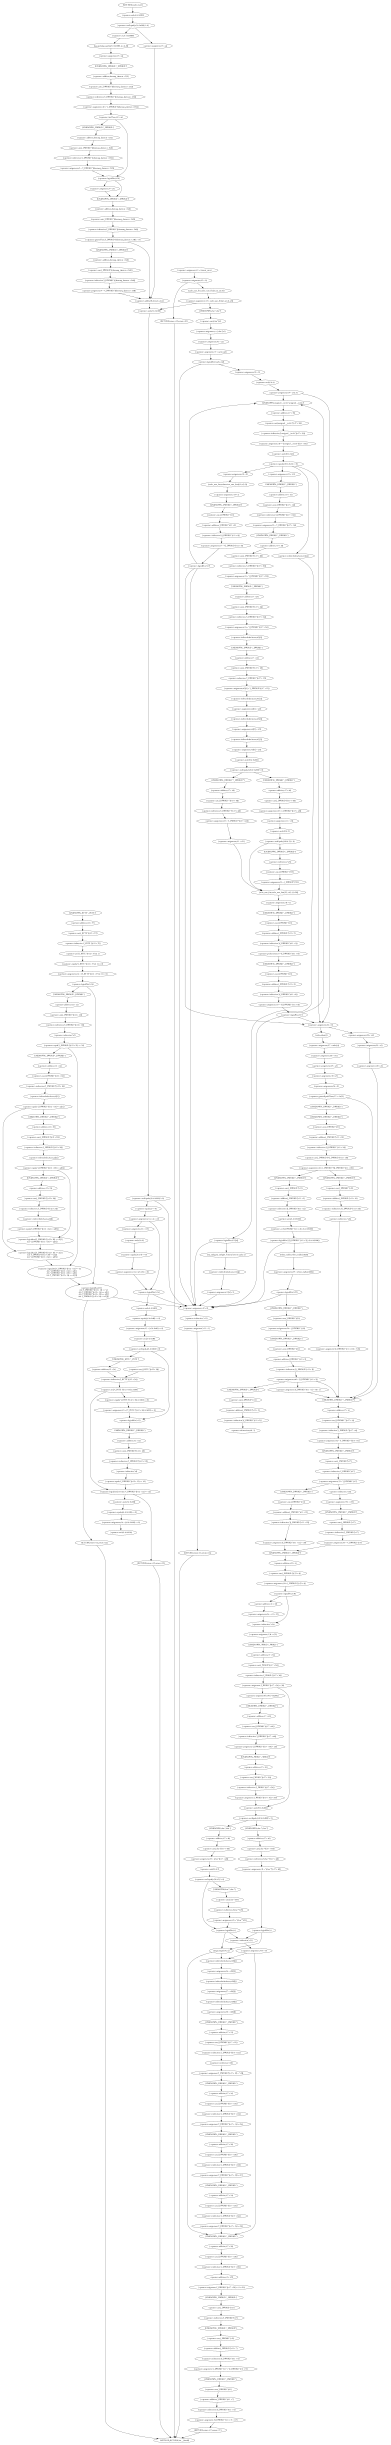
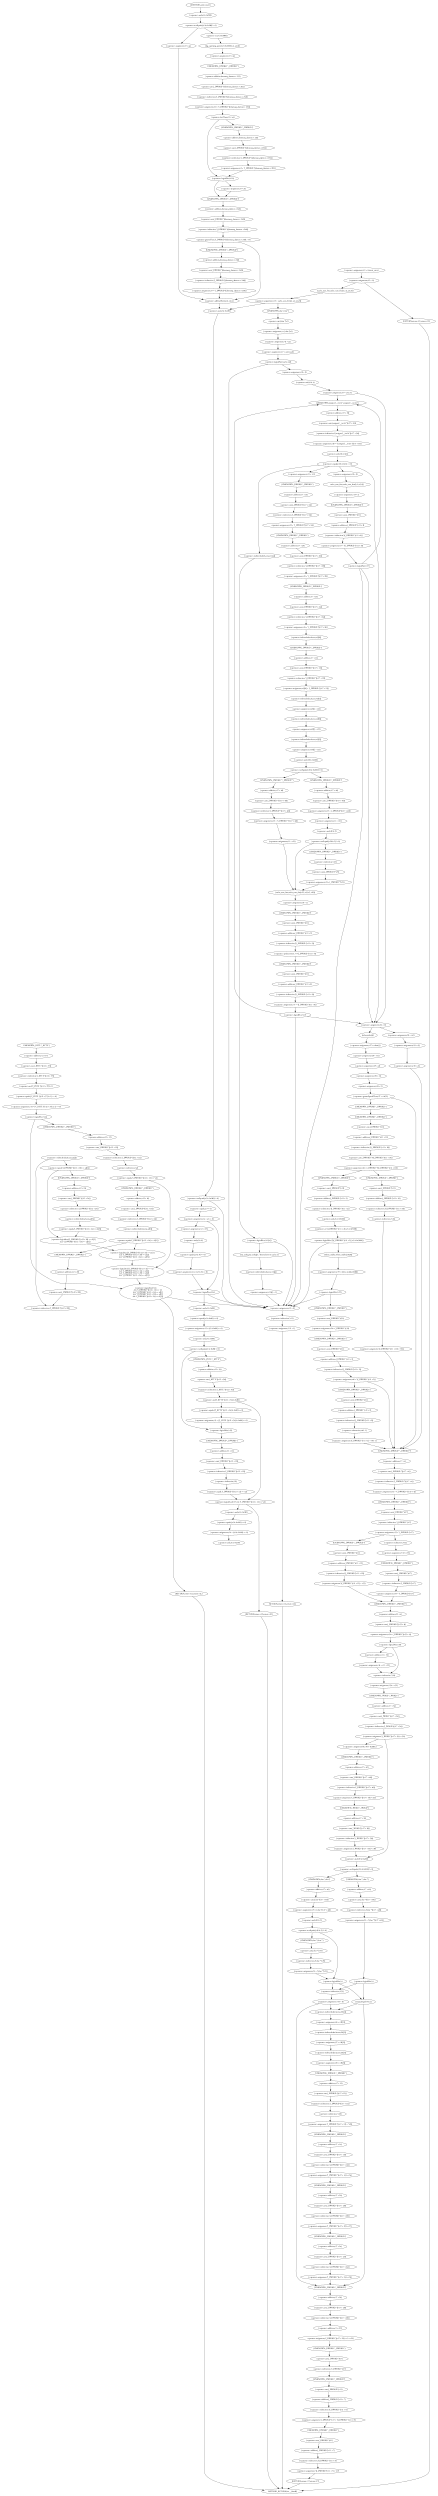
node "(cache_scan_free,subtraction_scan_free(0, 0, a3, 0))": label "(cache_scan_free,subtraction_scan_free(0, 0, a3, 0))" -> "(cache_scan_free,cache_scan_free(0, 0, a3, 0))"
edge "(<operator>.indirection,*(_DWORD *)(v12 + 20))" -> "(<operator>.indirectIndexAccess,a2[2])": reversed
edge "(<operator>.addition,v12 + 36)" -> "(<operator>.indirection,*(_BYTE *)(v12 + 36))": now "(<operator>.addition,v12 + 36)" -> "(<operator>.cast,(_BYTE *)(v12 + 36))"
edge "(<operator>.assignment,v40 = *((_DWORD *)v11 + 2))" -> "(<operator>.assignment,*((_DWORD *)v11 + 2) = v40 - 1)": now "(<operator>.subtraction,v40 - 1)" -> "(<operator>.assignment,*((_DWORD *)v11 + 2) = v40 - 1)"
